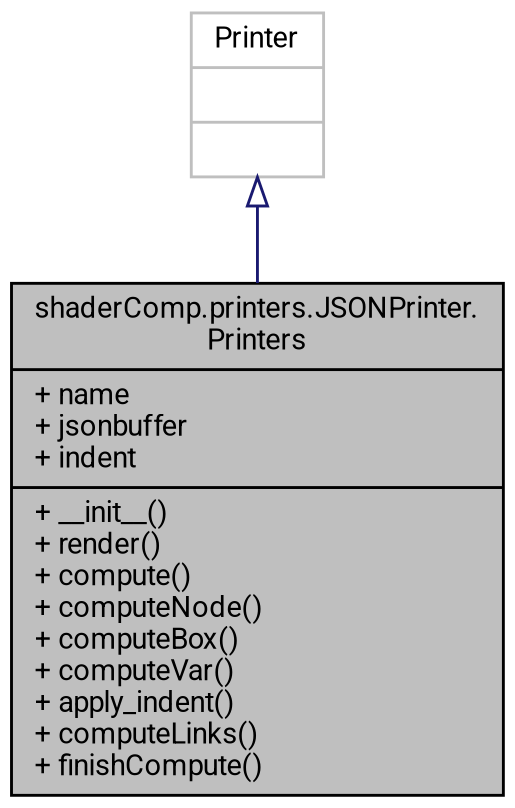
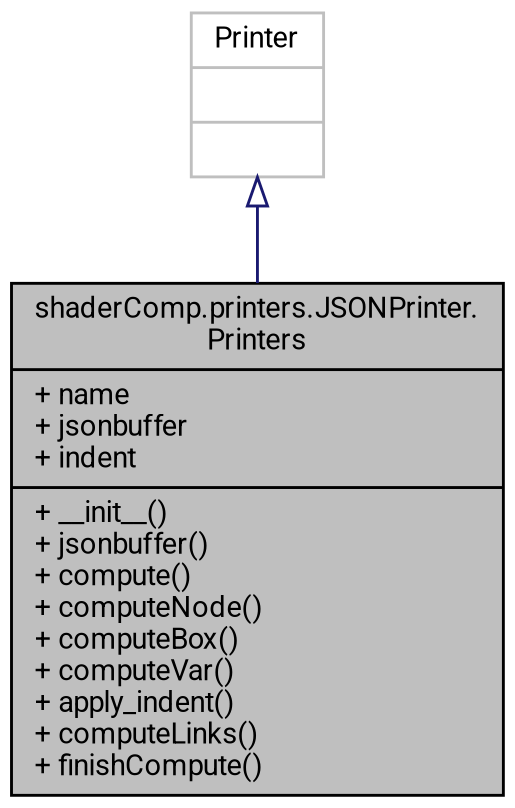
node "shaderComp.printers.JSONPrinter.": text "+ render()" -> "+ jsonbuffer()"
